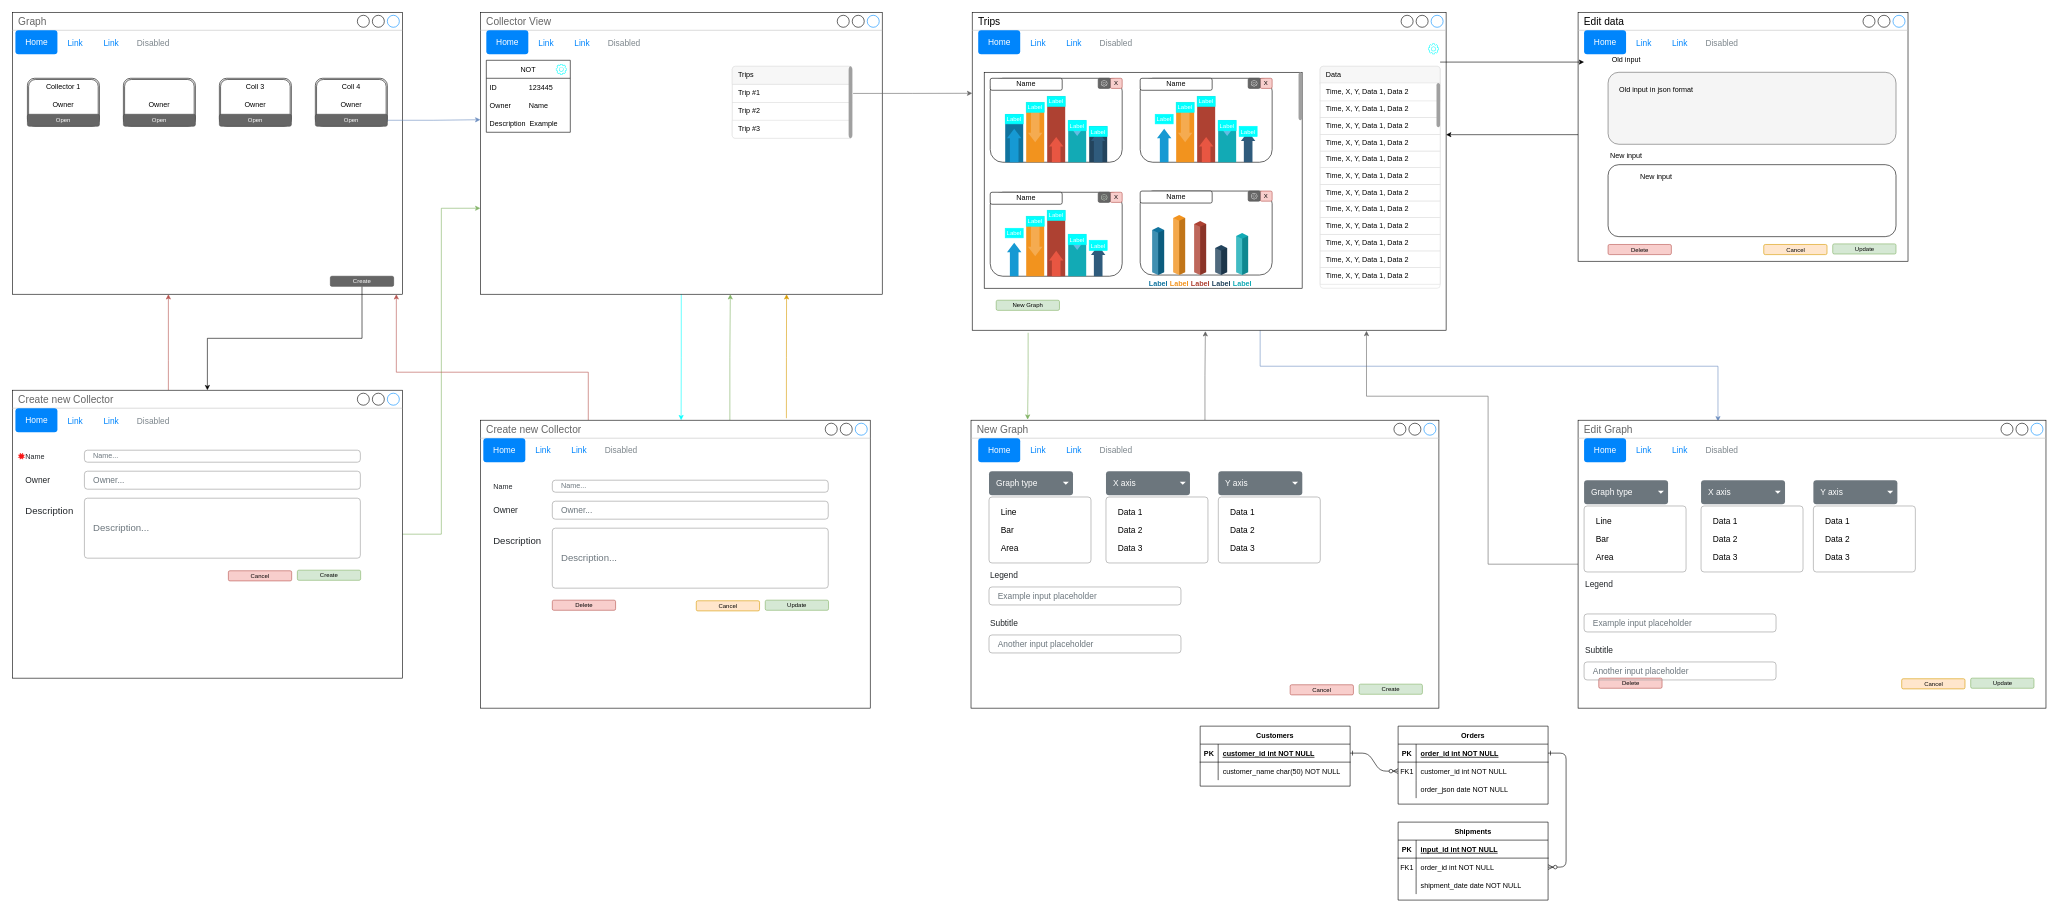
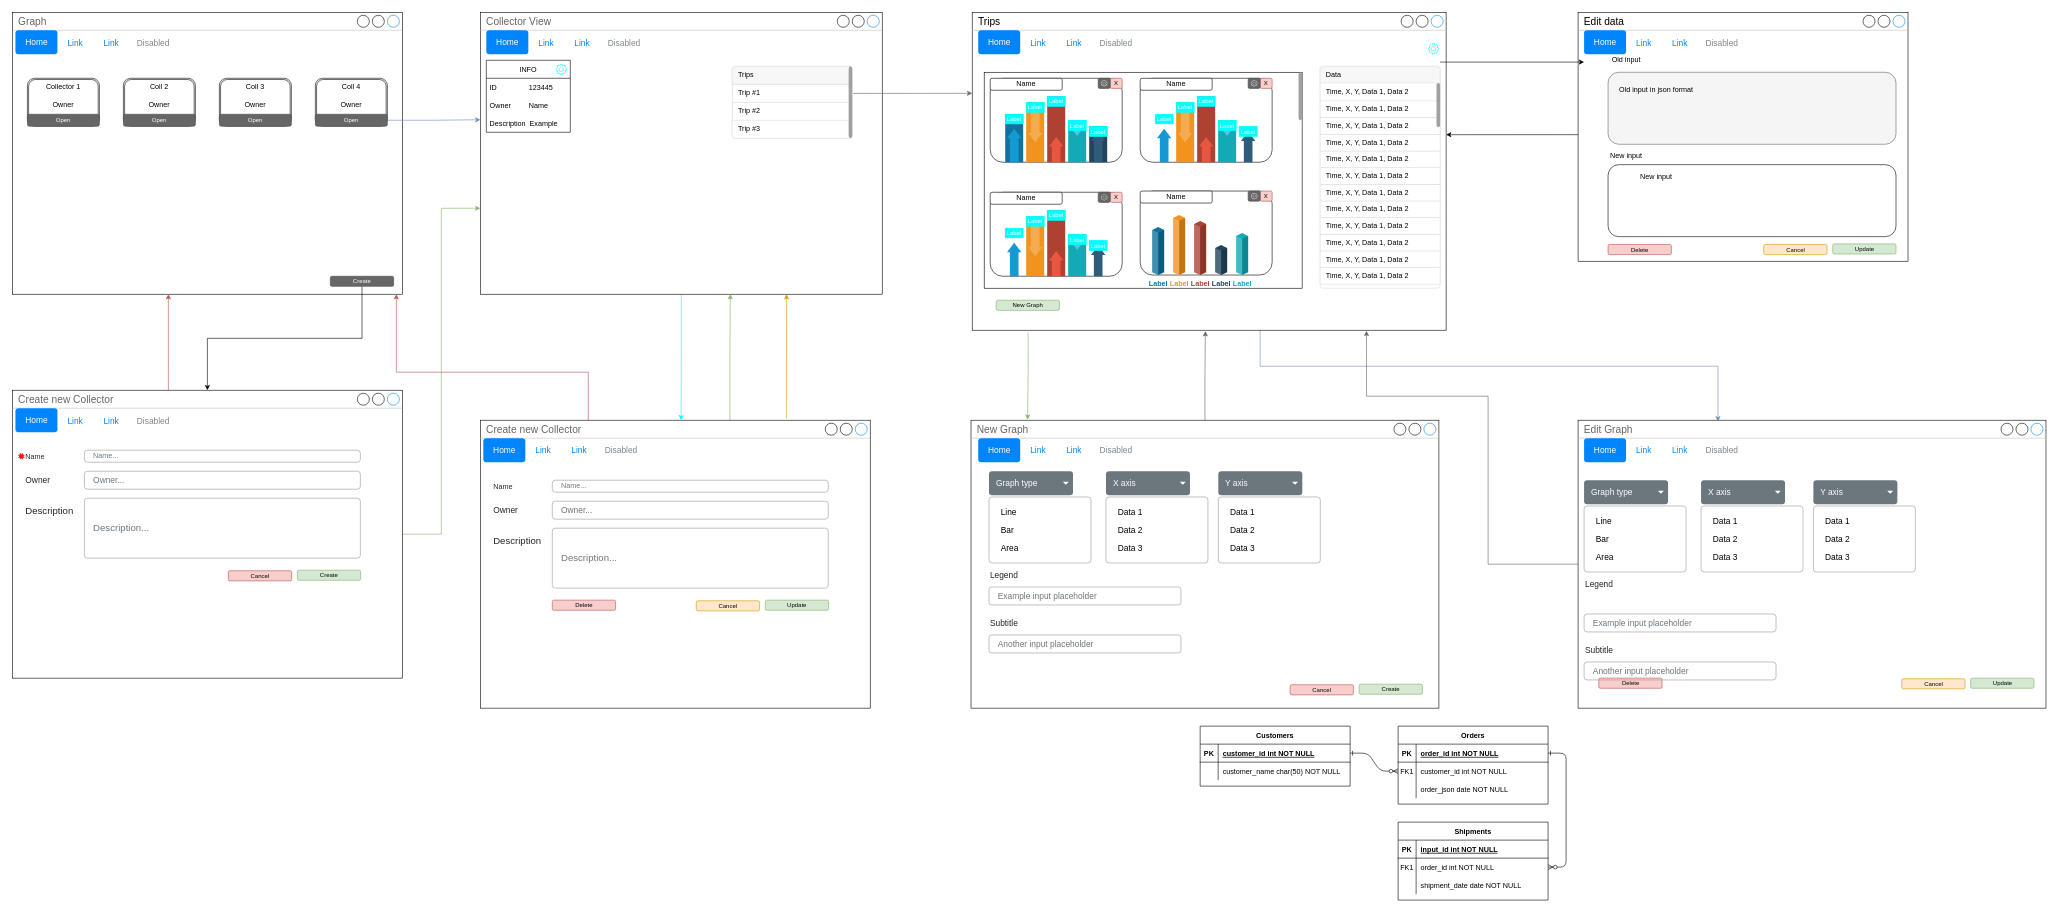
node "NOT": label "NOT" -> "INFO"
node "Coll 2": added
